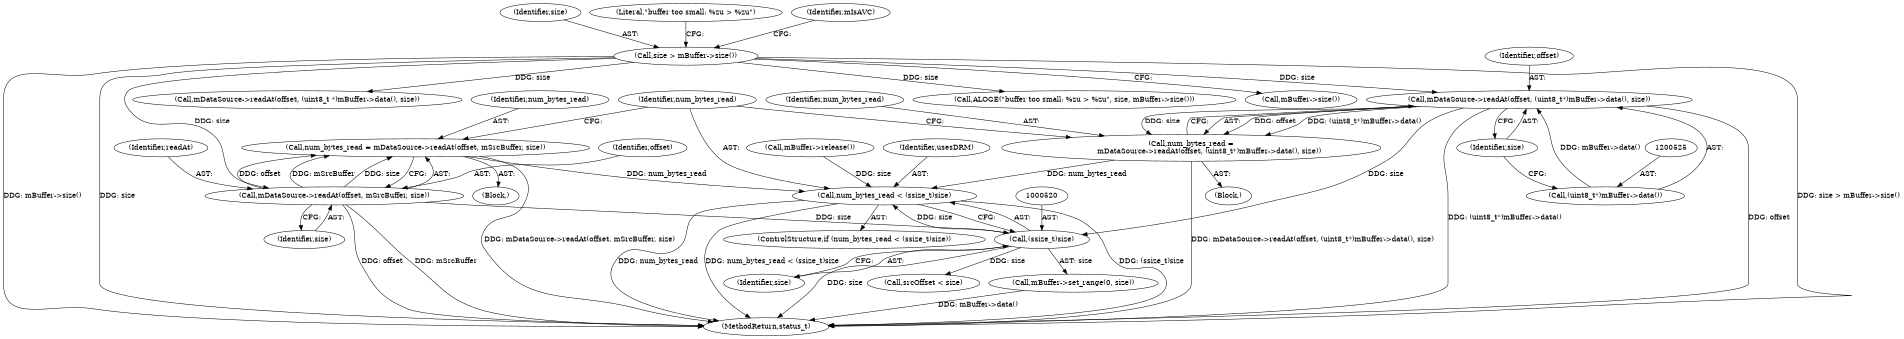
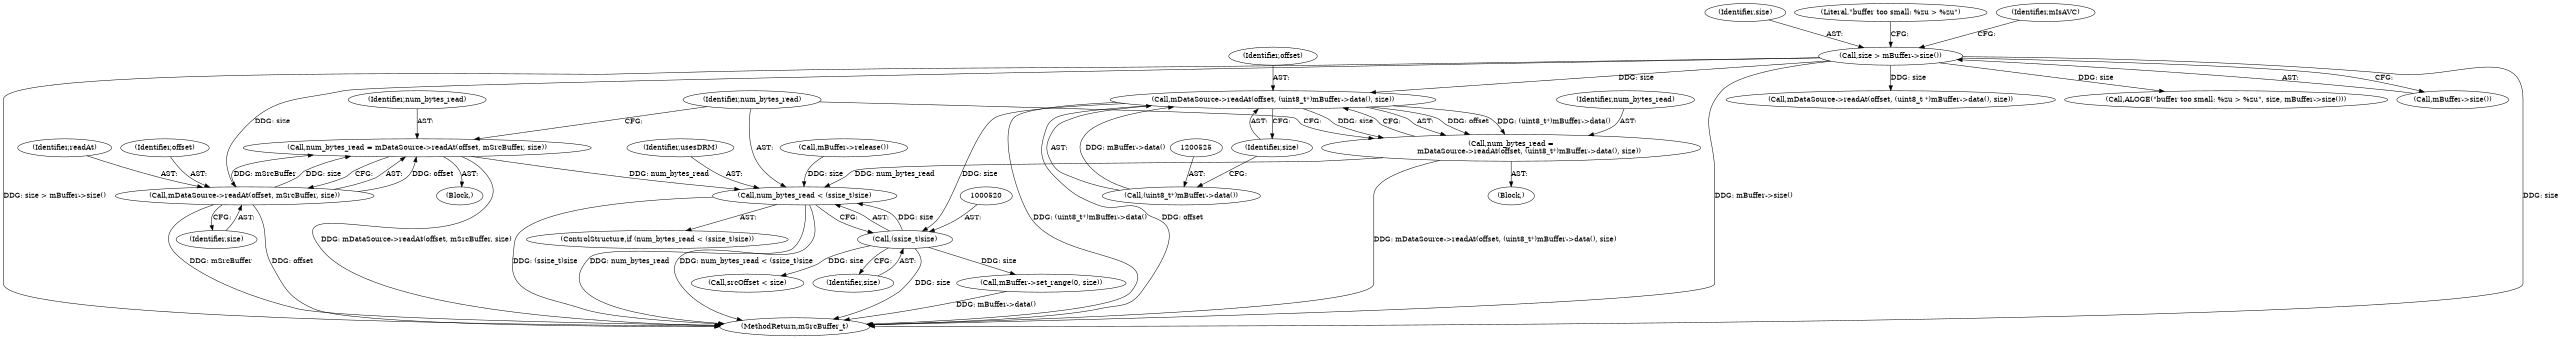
edge "(Call,mBuffer->size())" -> "(Call,size > mBuffer->size())": added, label "AST:"
edge "(Call,mDataSource->readAt(offset, mSrcBuffer, size))" -> "(Call,(ssize_t)size)": removed, label "DDG: size"
edge "(Call,(ssize_t)size)" -> "(Call,mBuffer->set_range(0, size))": label "AST: size" -> "DDG: size"
node "(MethodReturn,status_t)": label "(MethodReturn,status_t)" -> "(MethodReturn,mSrcBuffer_t)"
